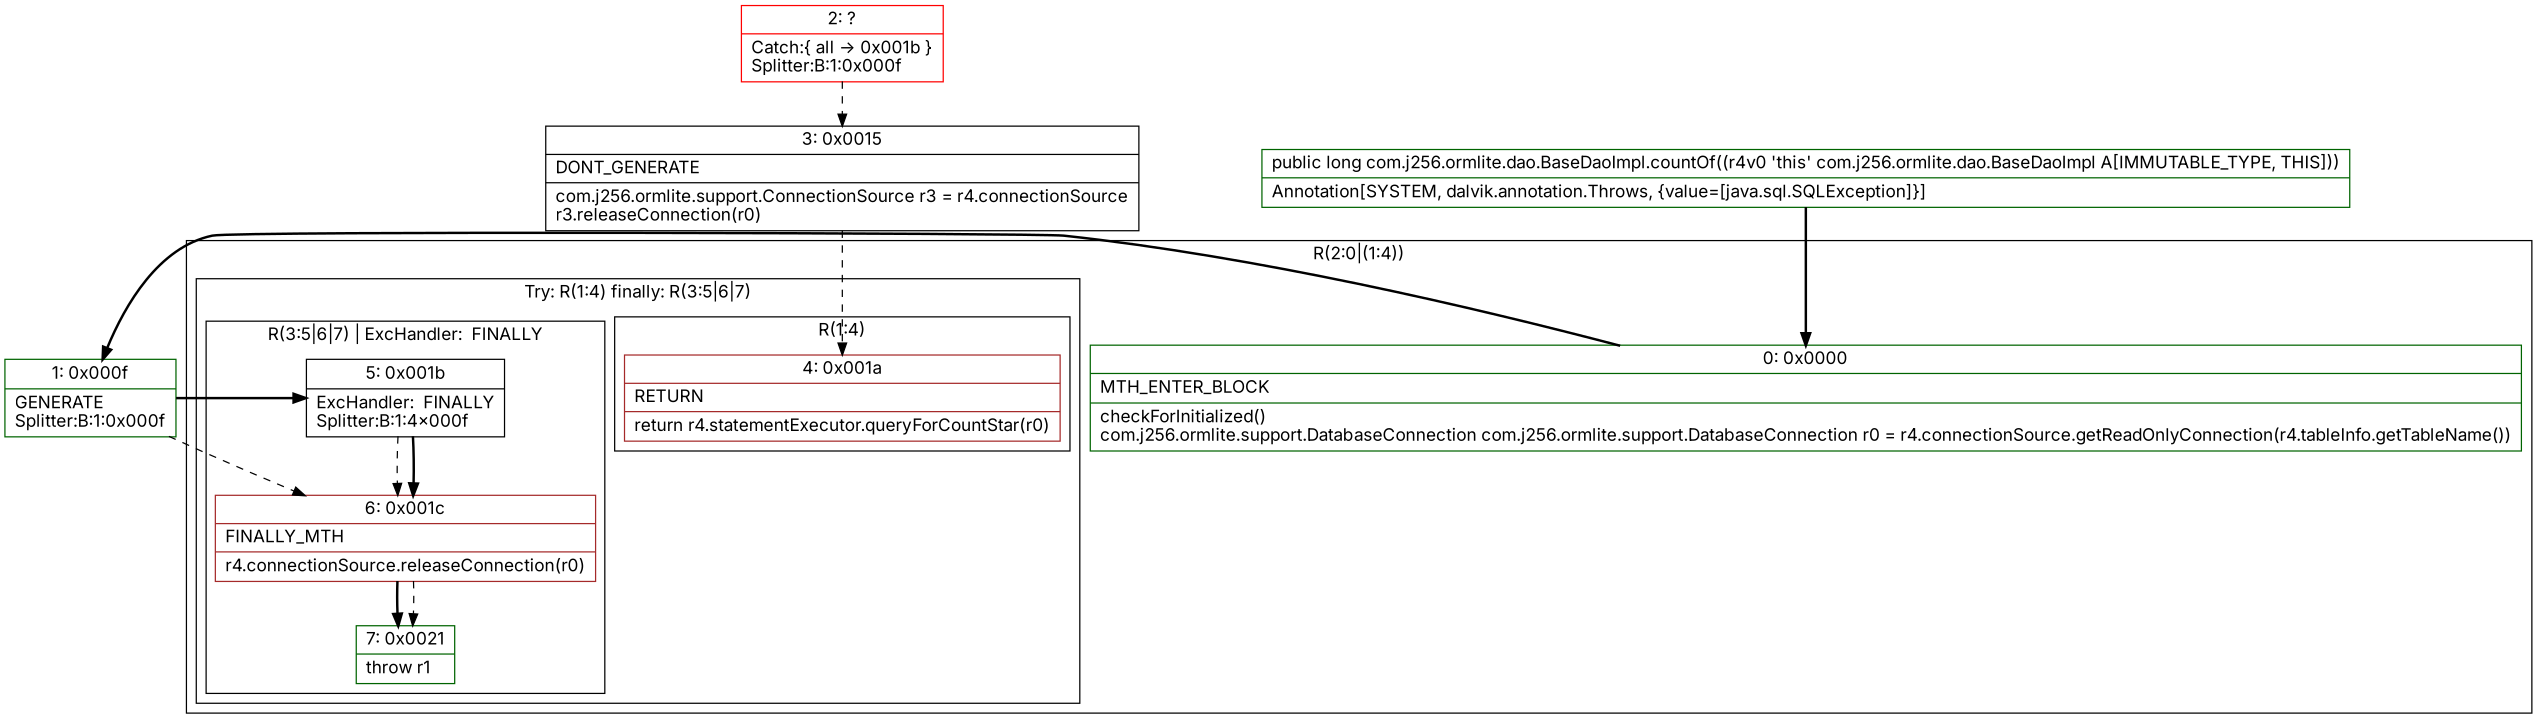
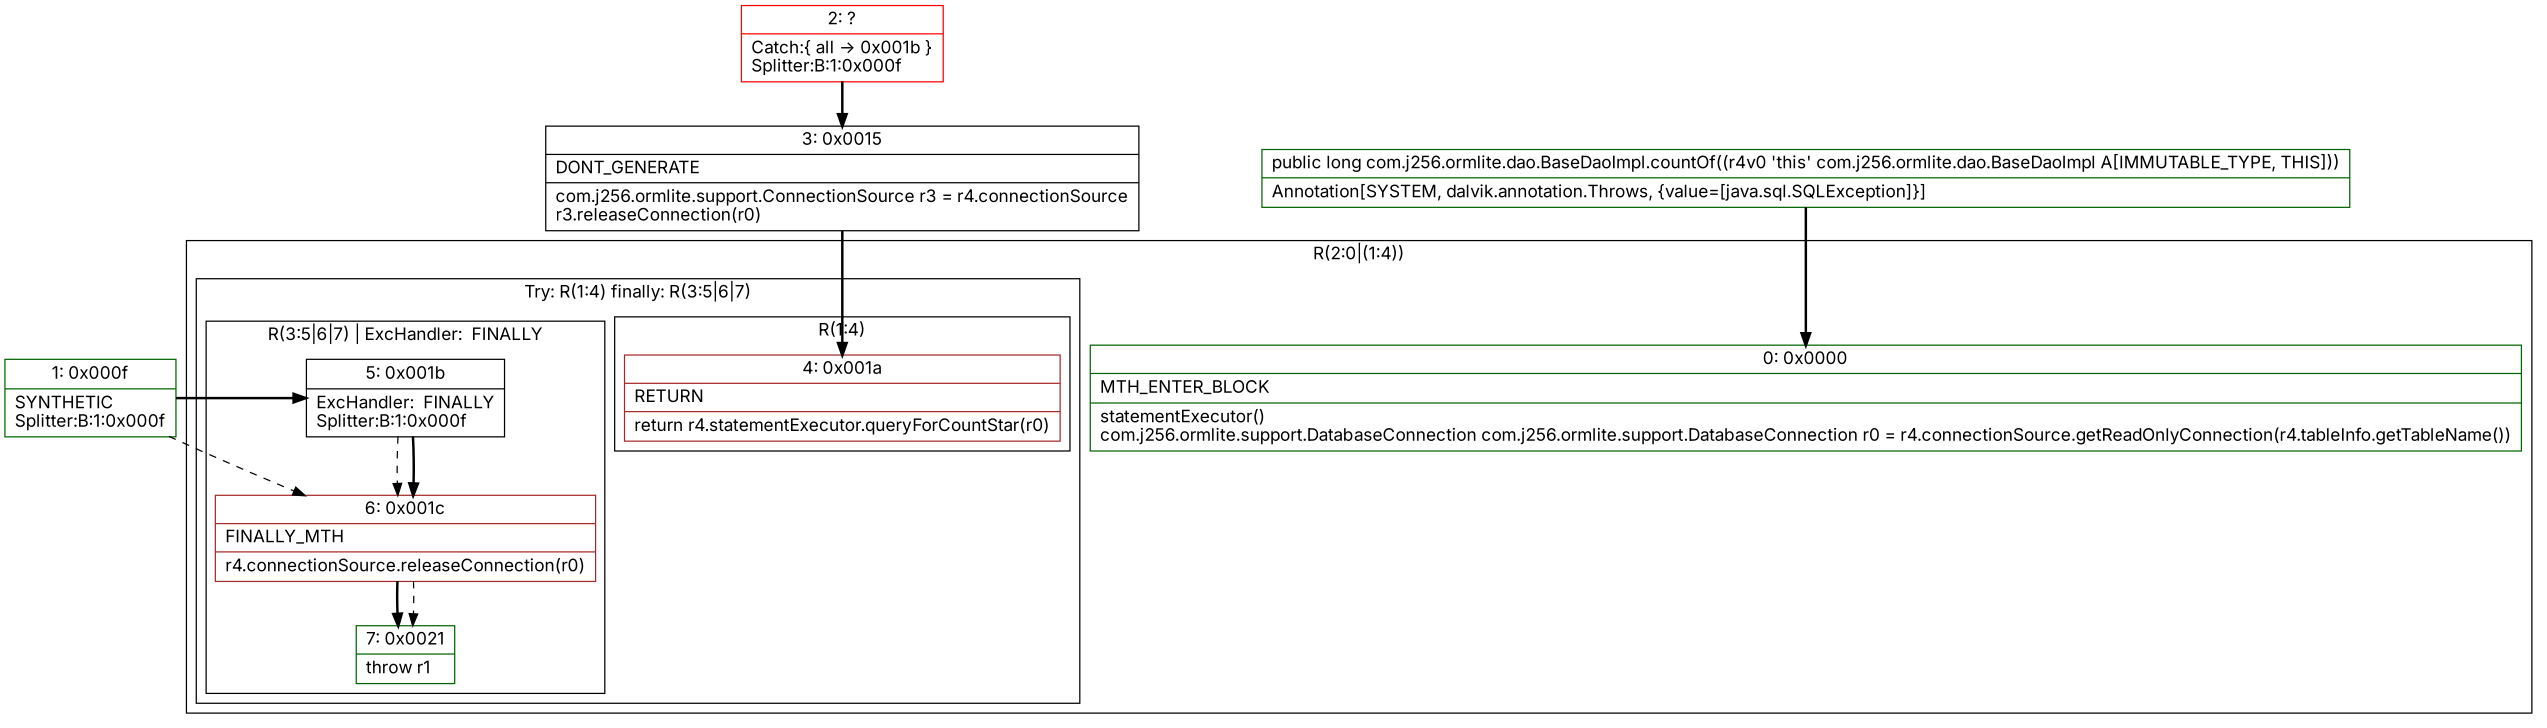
edge "2: ?" -> "3: 0x0015": style dashed -> bold
edge "0: 0x0000" -> "1: 0x000f": removed
edge "3: 0x0015" -> "4: 0x001a": style dashed -> bold
node "1: 0x000f": text "GENERATE" -> "SYNTHETIC"
node "0: 0x0000": text "checkForInitialized()" -> "statementExecutor()"
node "5: 0x001b": text "Splitter:B:1:4x000f" -> "Splitter:B:1:0x000f"
